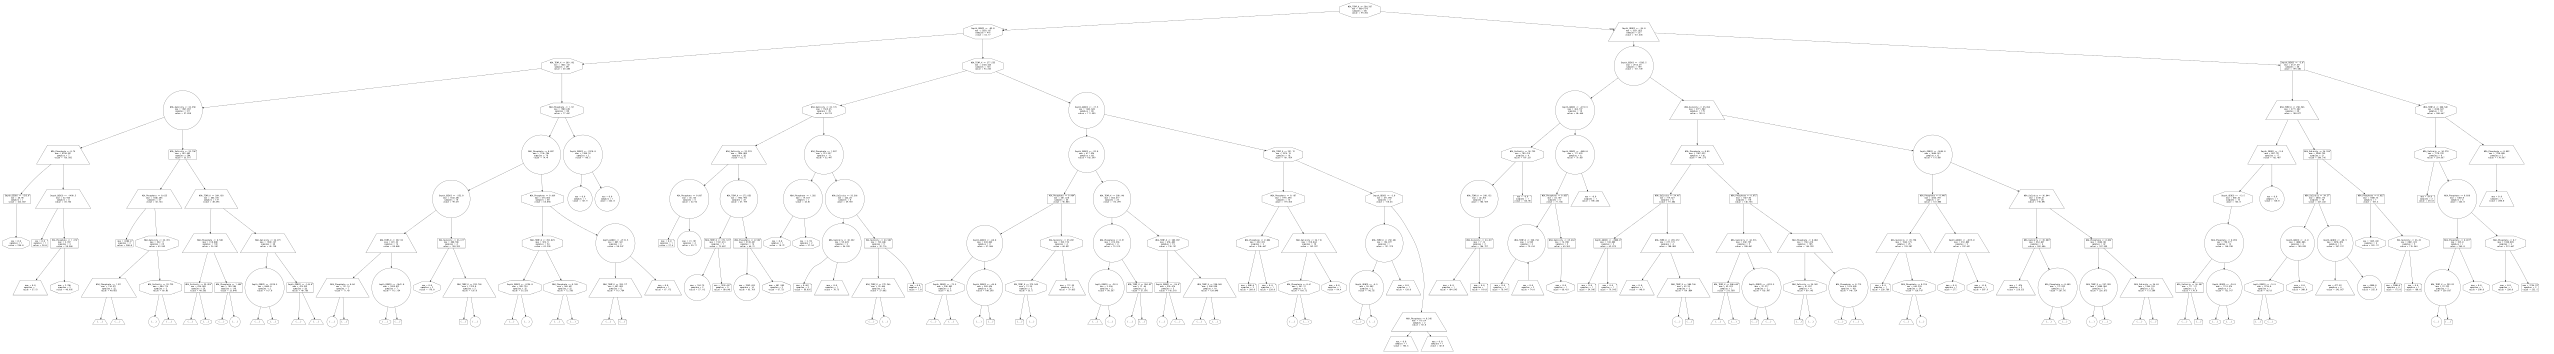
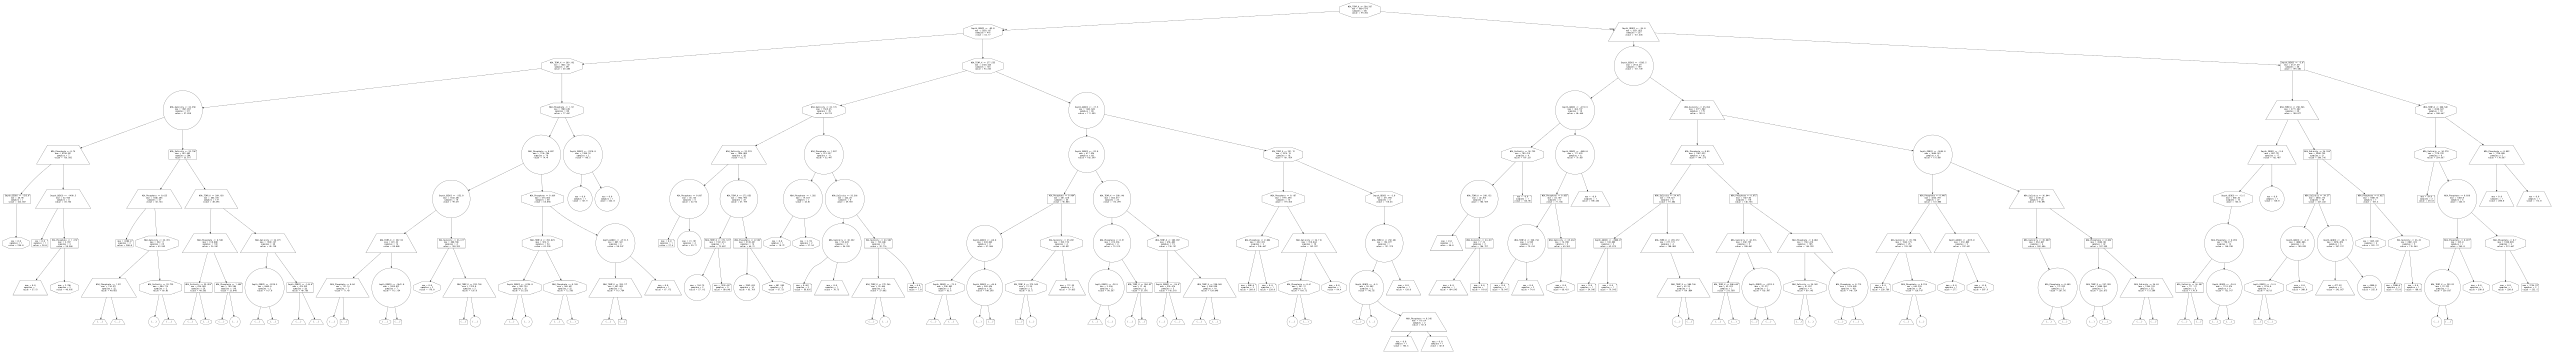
node "mse = 0.0 samples = 1 value = 112.0": added
node "mse = 0.0 samples = 1 value = 90.0": added
edge "Depth_GEBCO <= -3.0 mse = 471.093 samples = 5 value = 118.45" -> "WOA_Phosphate <= 0.242 mse = 116.64 samples = 2 value = 92.8": now "Depth_GEBCO <= -4.5 mse = 55.502 samples = 2 value = 142.55" -> "WOA_Phosphate <= 0.242 mse = 116.64 samples = 2 value = 92.8"
edge "mse = 0.0 samples = 2 value = 74.0" -> "WOA_TEMP_K <= 298.734 mse = 4.995 samples = 3 value = 75.414": reversed
node "mse = 0.0 samples = 1 value = 140.0": removed
node "mse = 1.076 samples = 2 value = 228.533": removed
